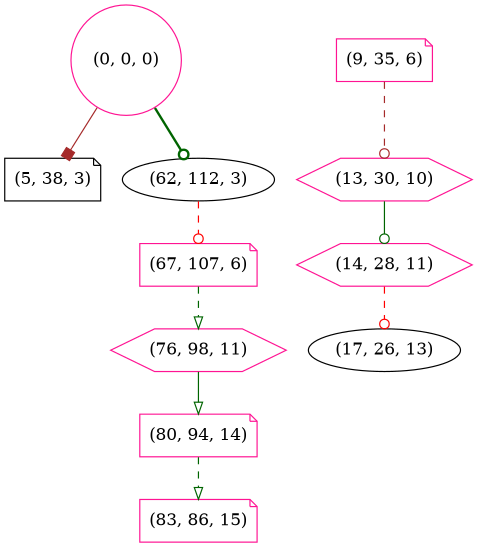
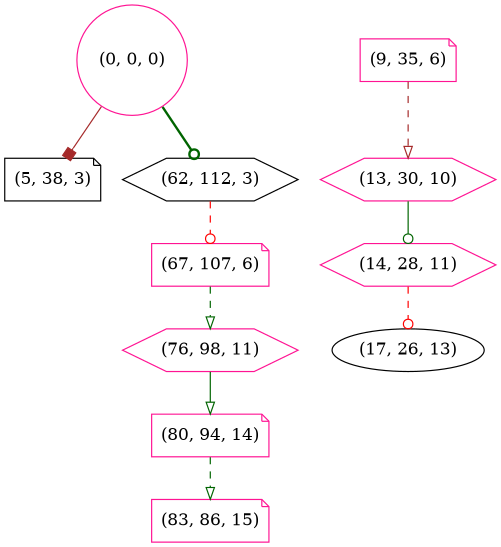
edge "(9, 35, 6)" -> "(13, 30, 10)": arrowhead odot -> onormal
node "(62, 112, 3)": shape ellipse -> hexagon
